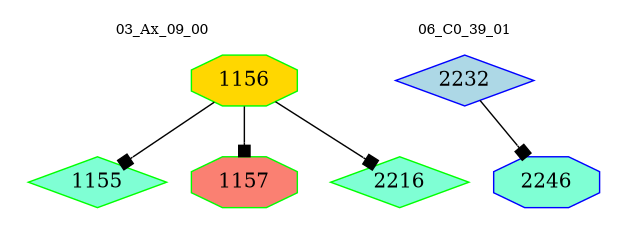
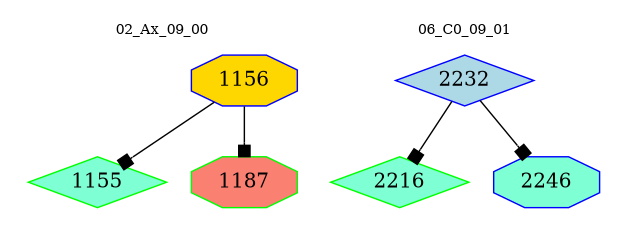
cluster "03_Ax_09_00": label "03_Ax_09_00" -> "02_Ax_09_00"
cluster "06_C0_39_01": label "06_C0_39_01" -> "06_C0_09_01"
node "1156": color green -> blue
edge "1156" -> "2216": now "2232" -> "2216"
node "1157": label "1157" -> "1187"
